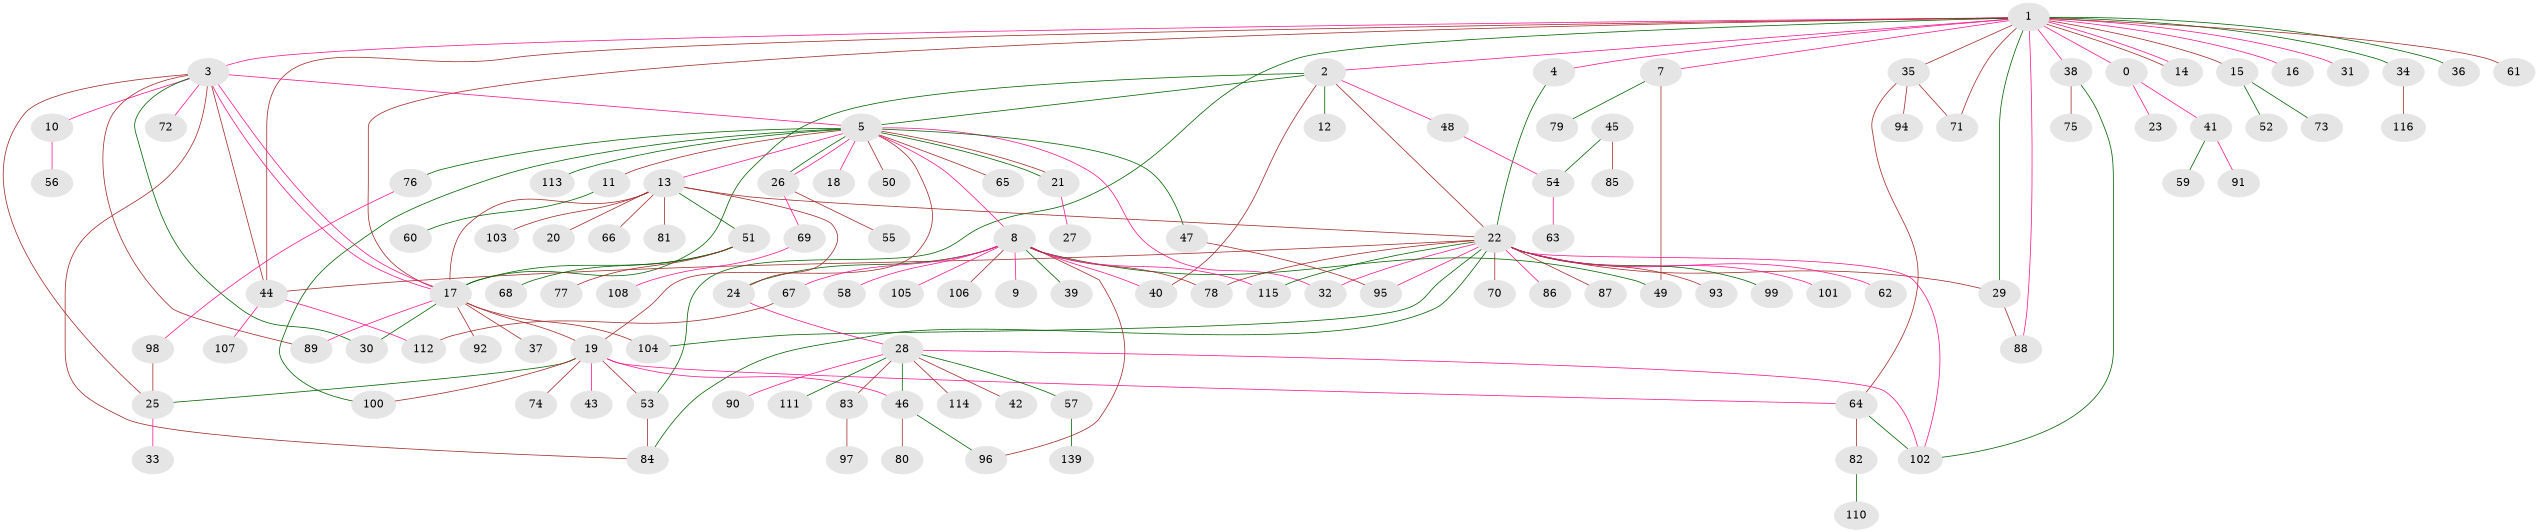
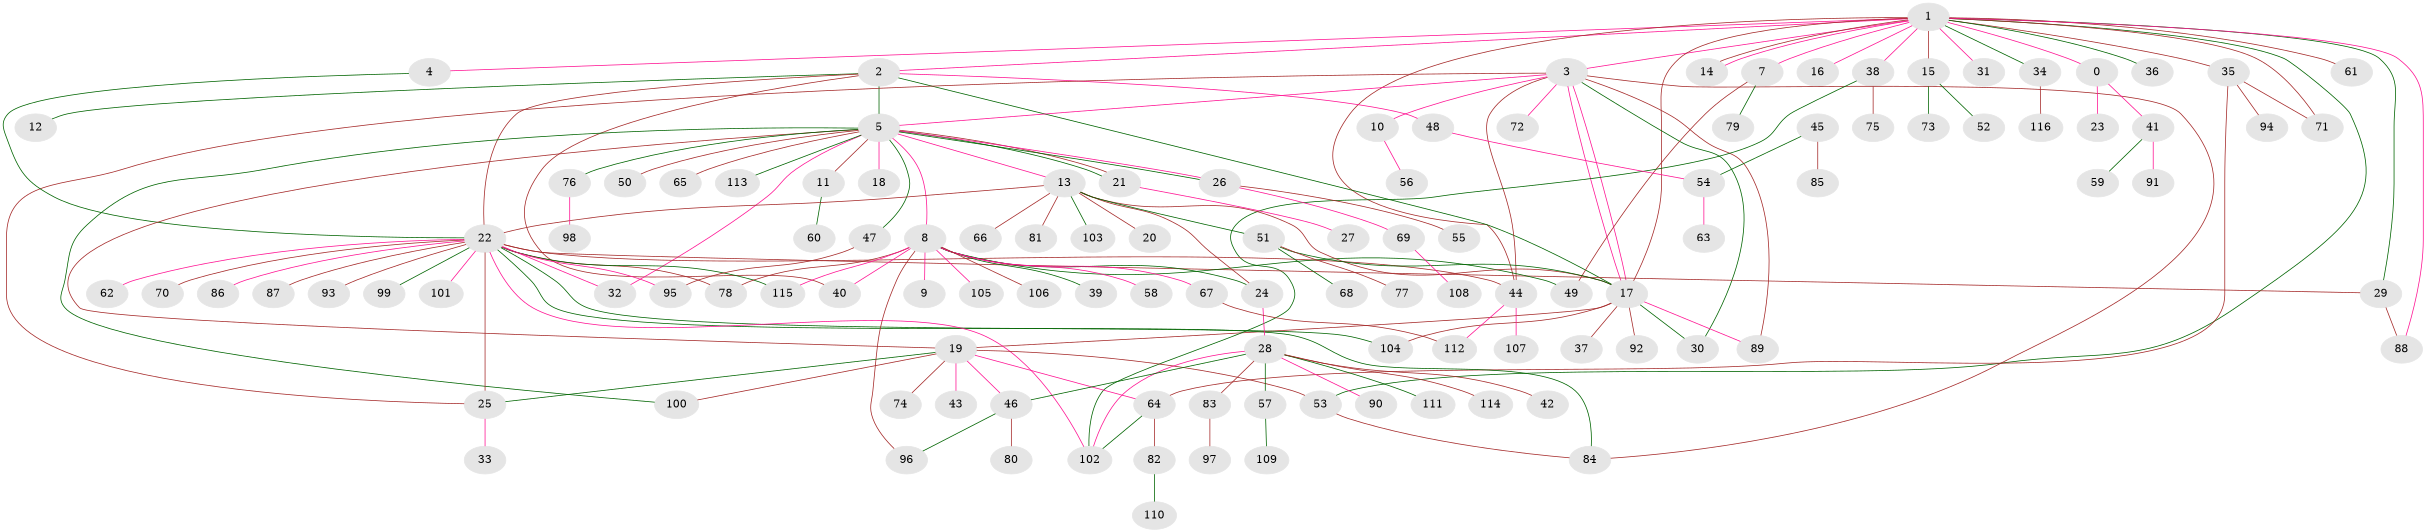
edge "13" -- "103": color brown -> darkgreen
edge "98" -- "25": now "22" -- "25"
node "139": label "139" -> "109"
